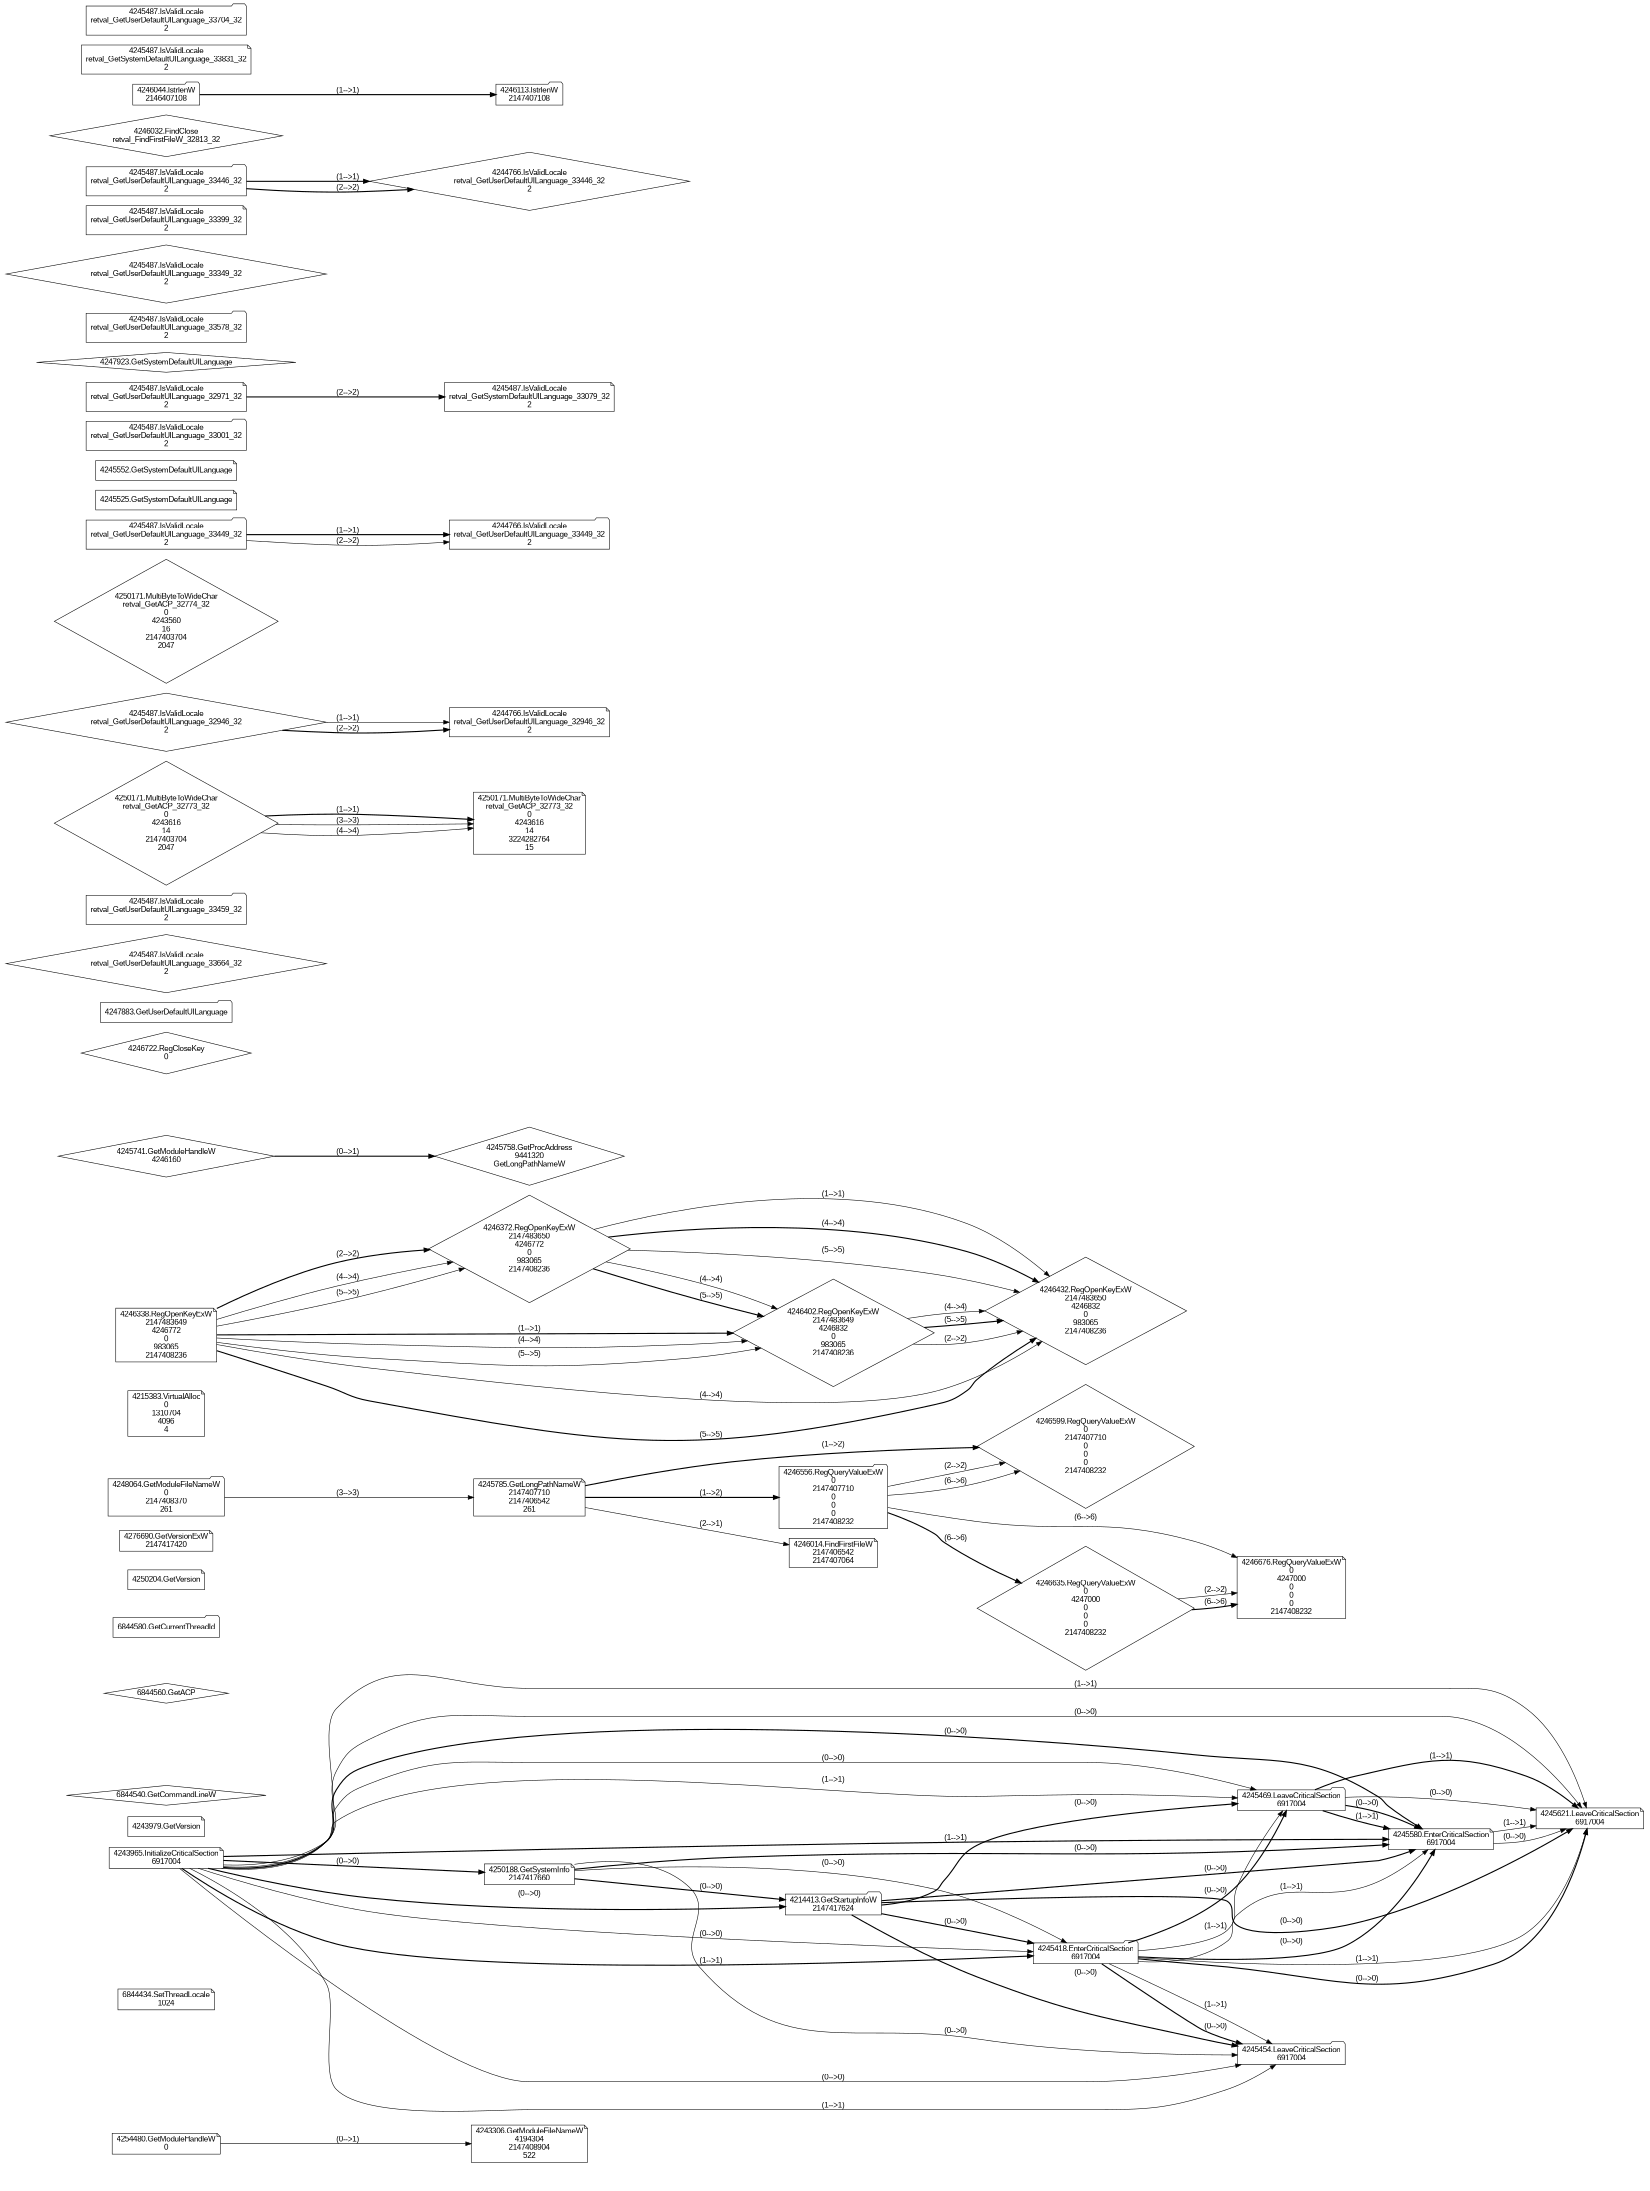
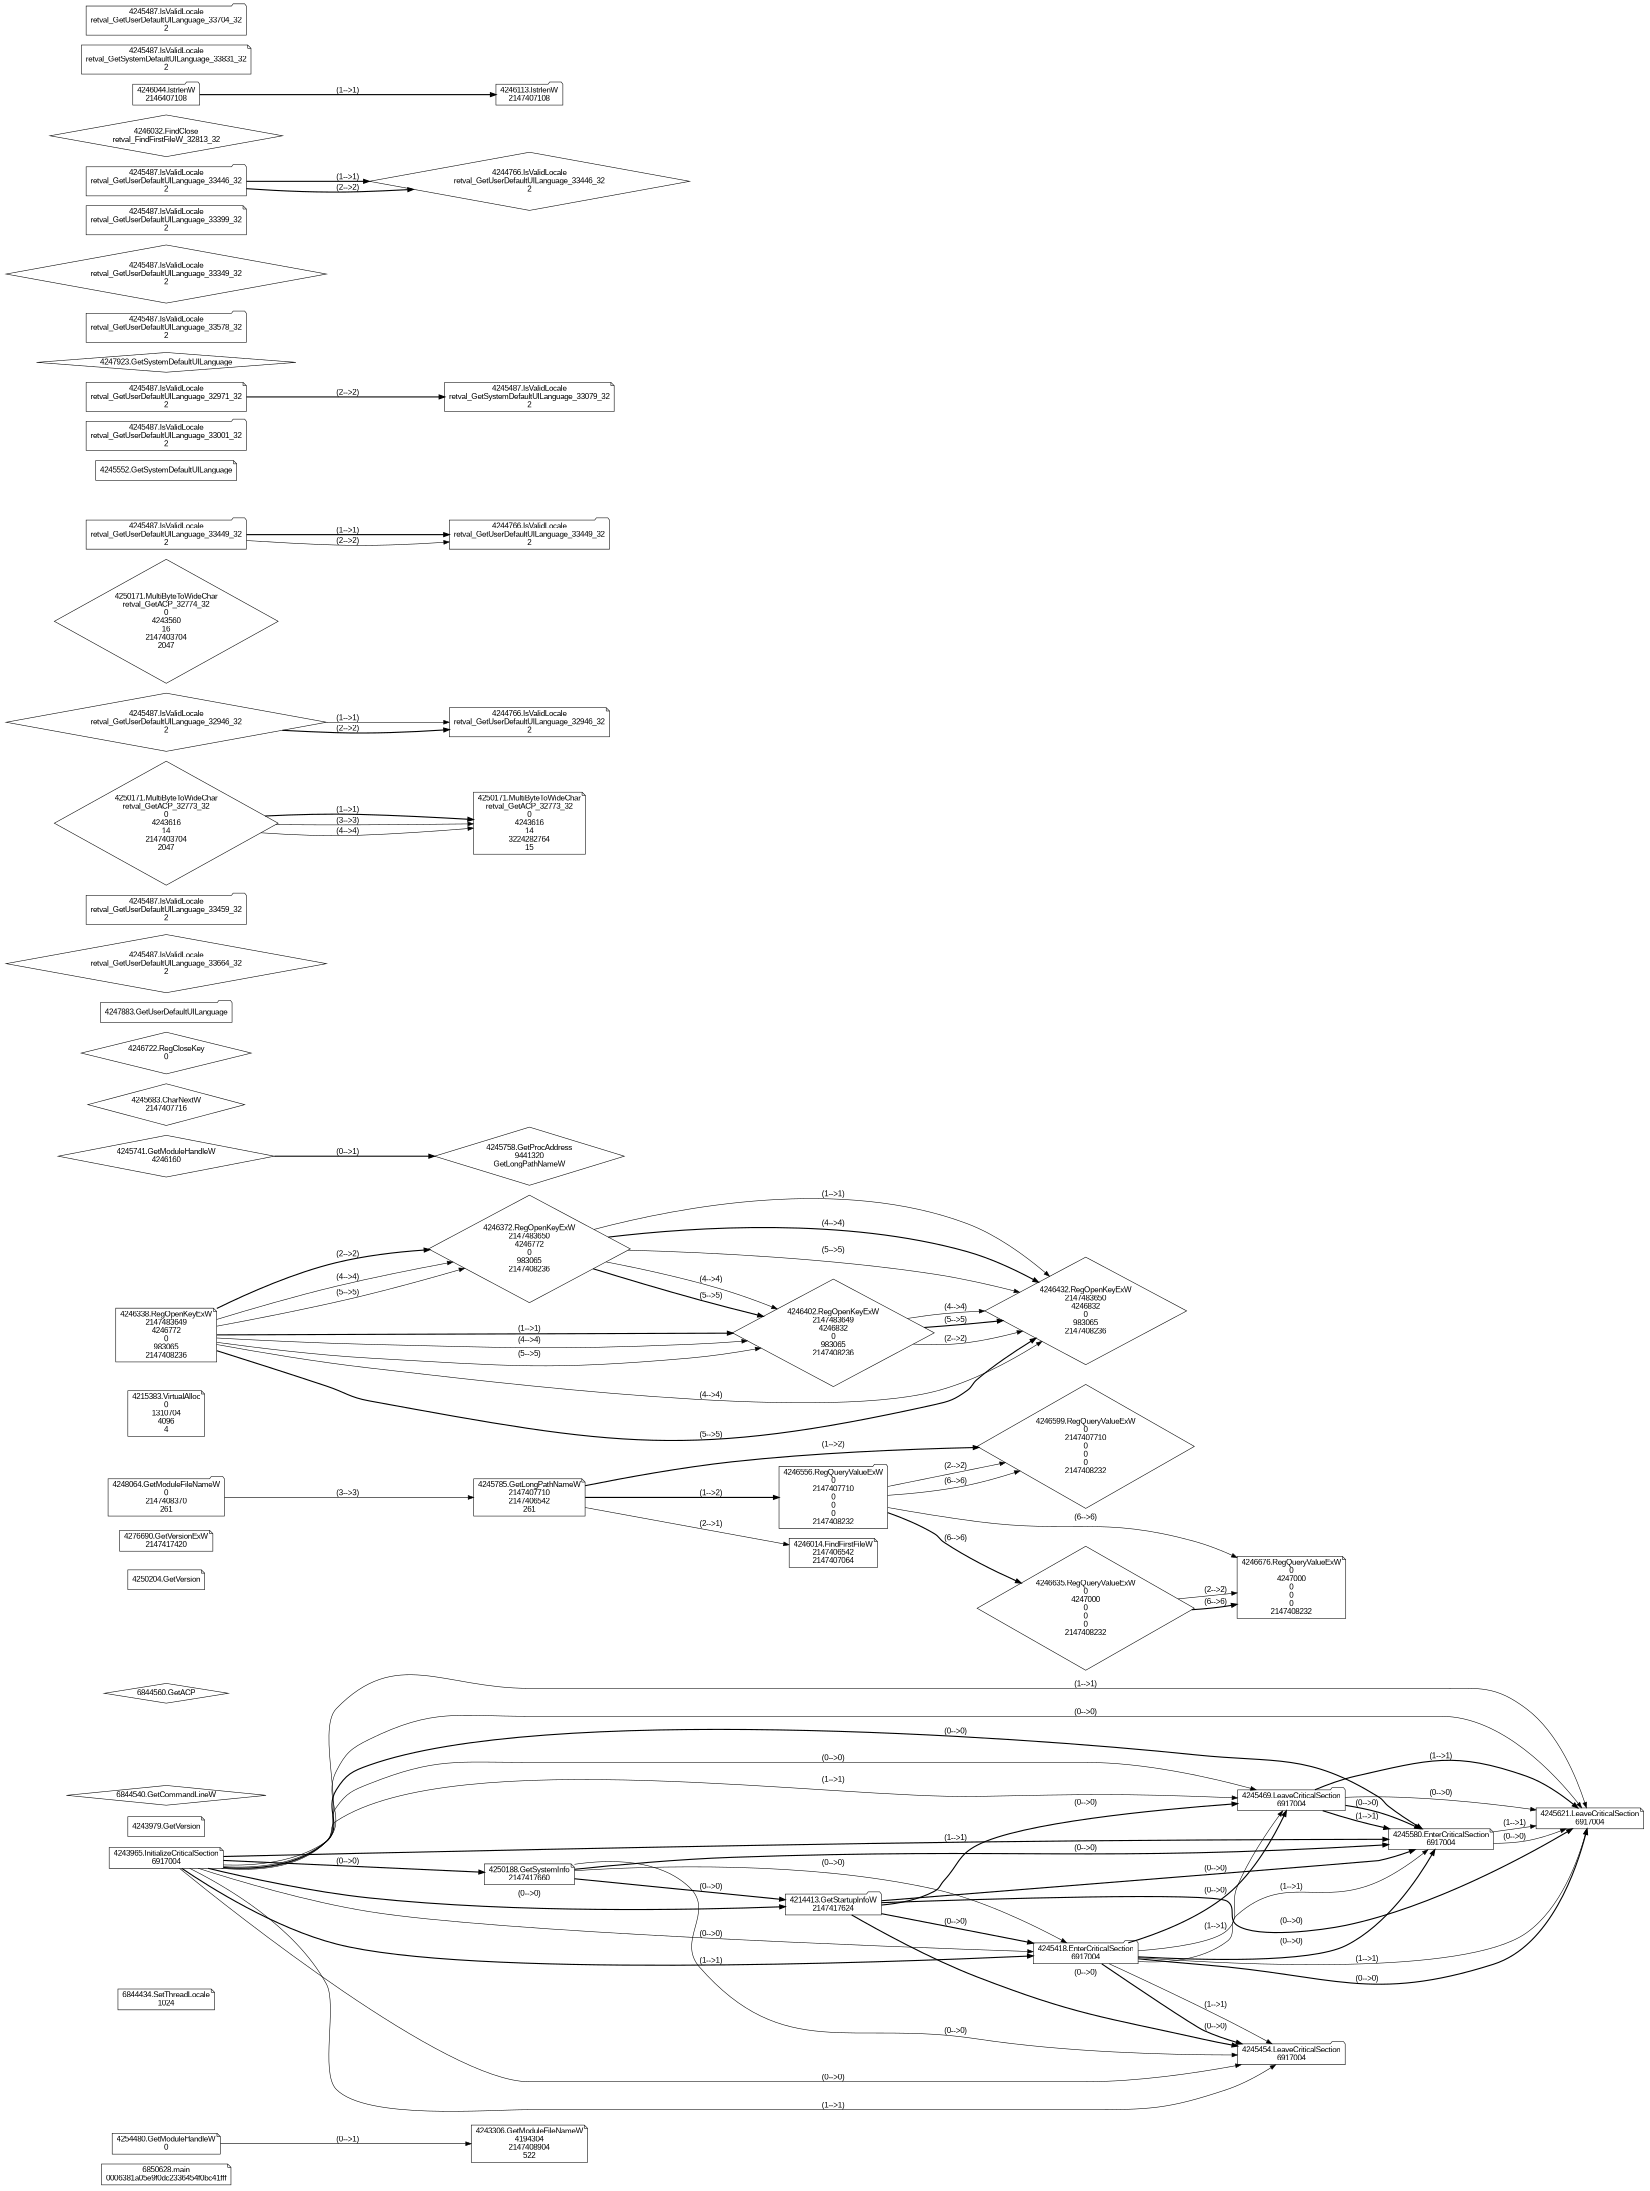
node "4245525.GetSystemDefaultUILanguage": removed
node "4245683.CharNextW 2147407716": added
node "6844580.GetCurrentThreadId": removed
node "6850628.main 0006381a05e9f0dc2336454f0bc41fff": added
